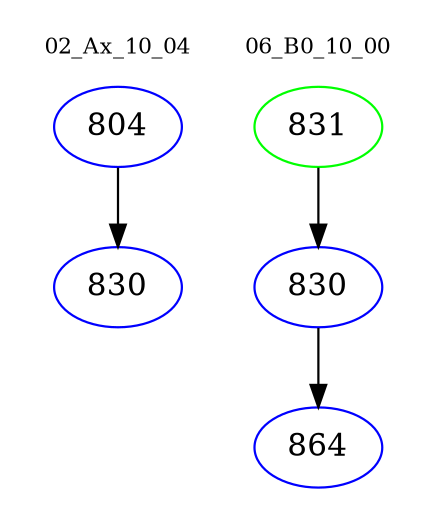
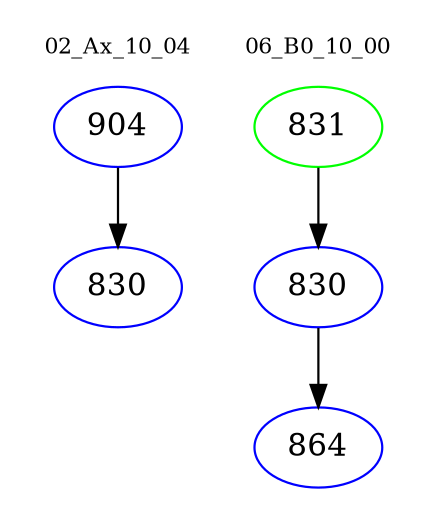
node "804": label "804" -> "904"
